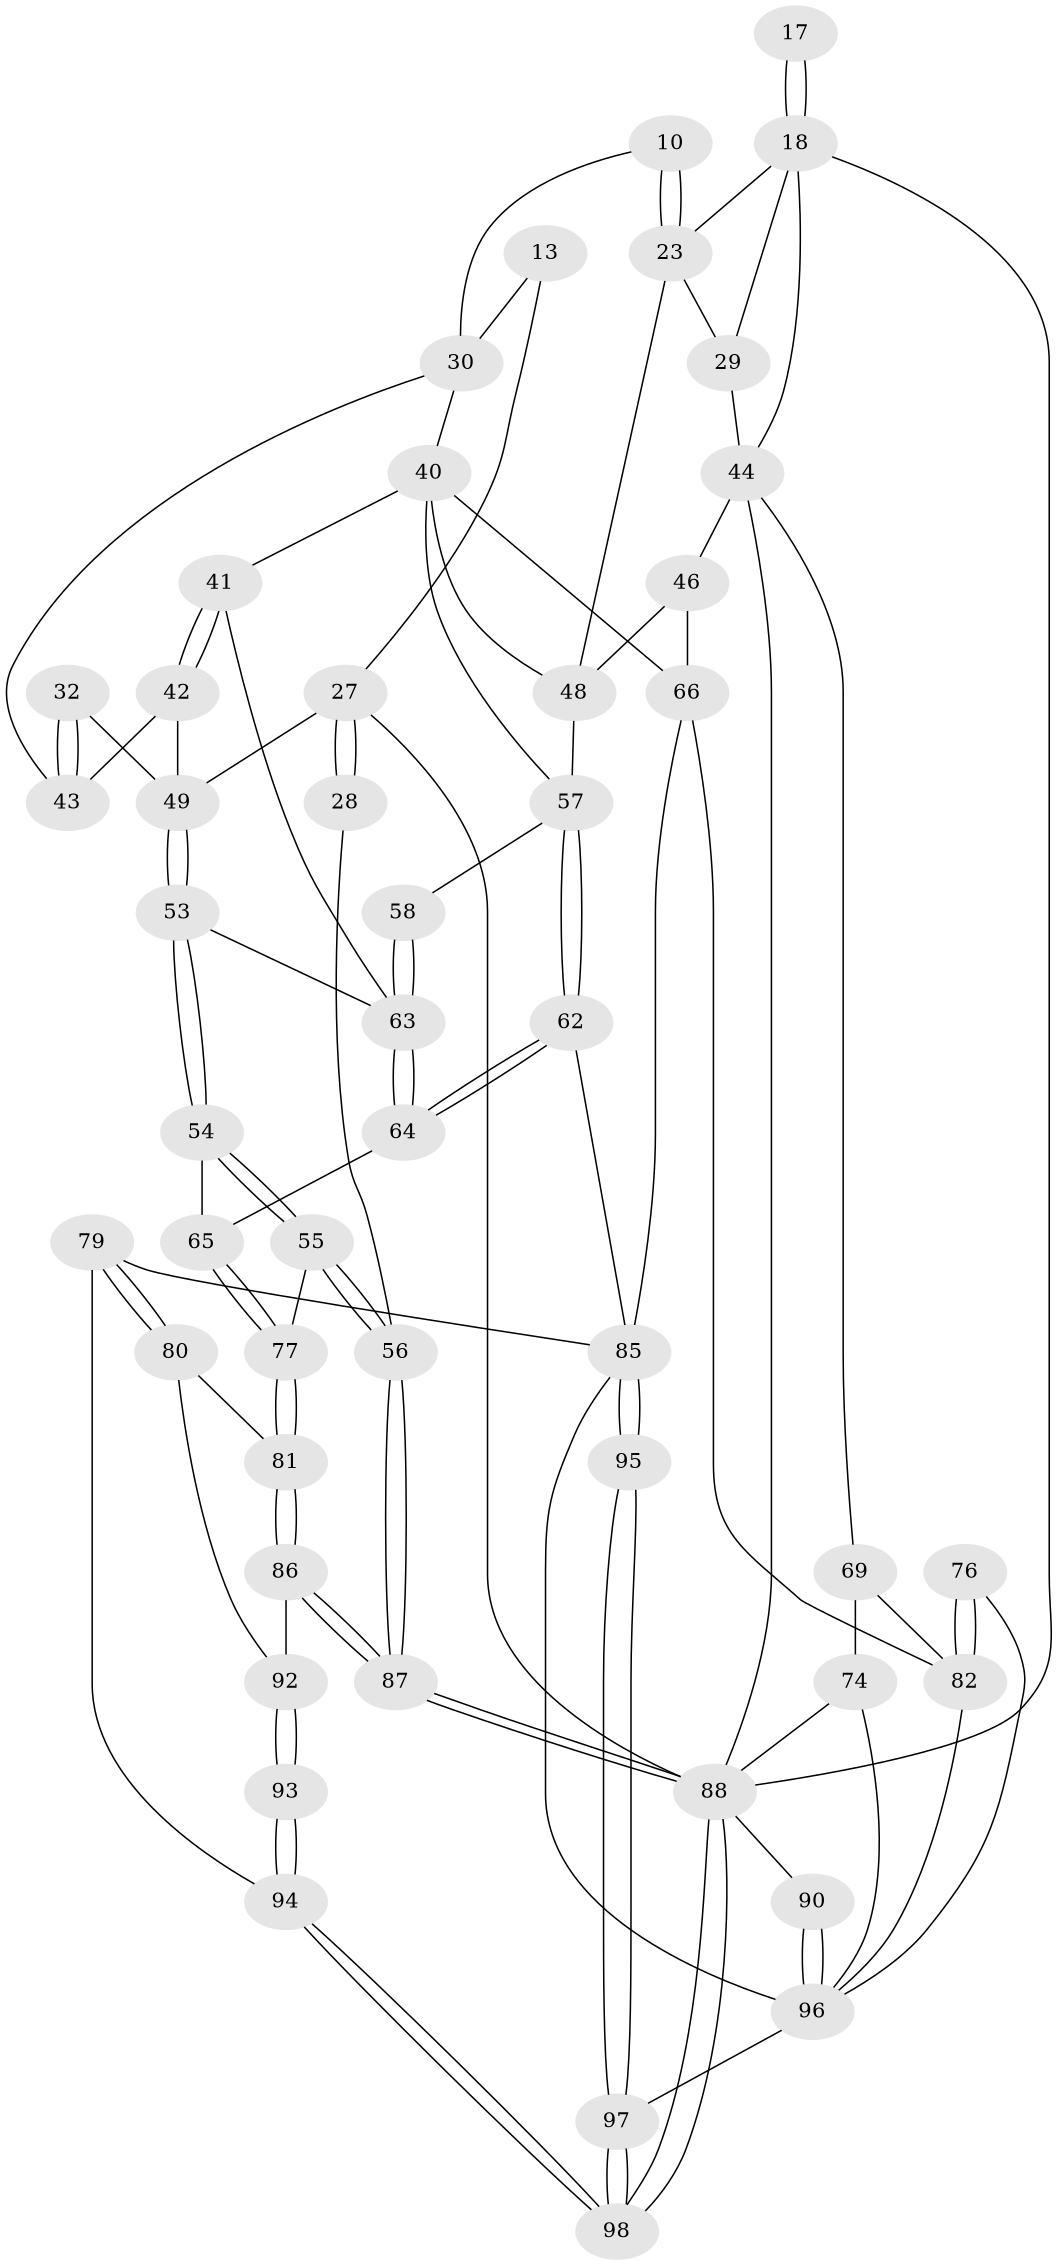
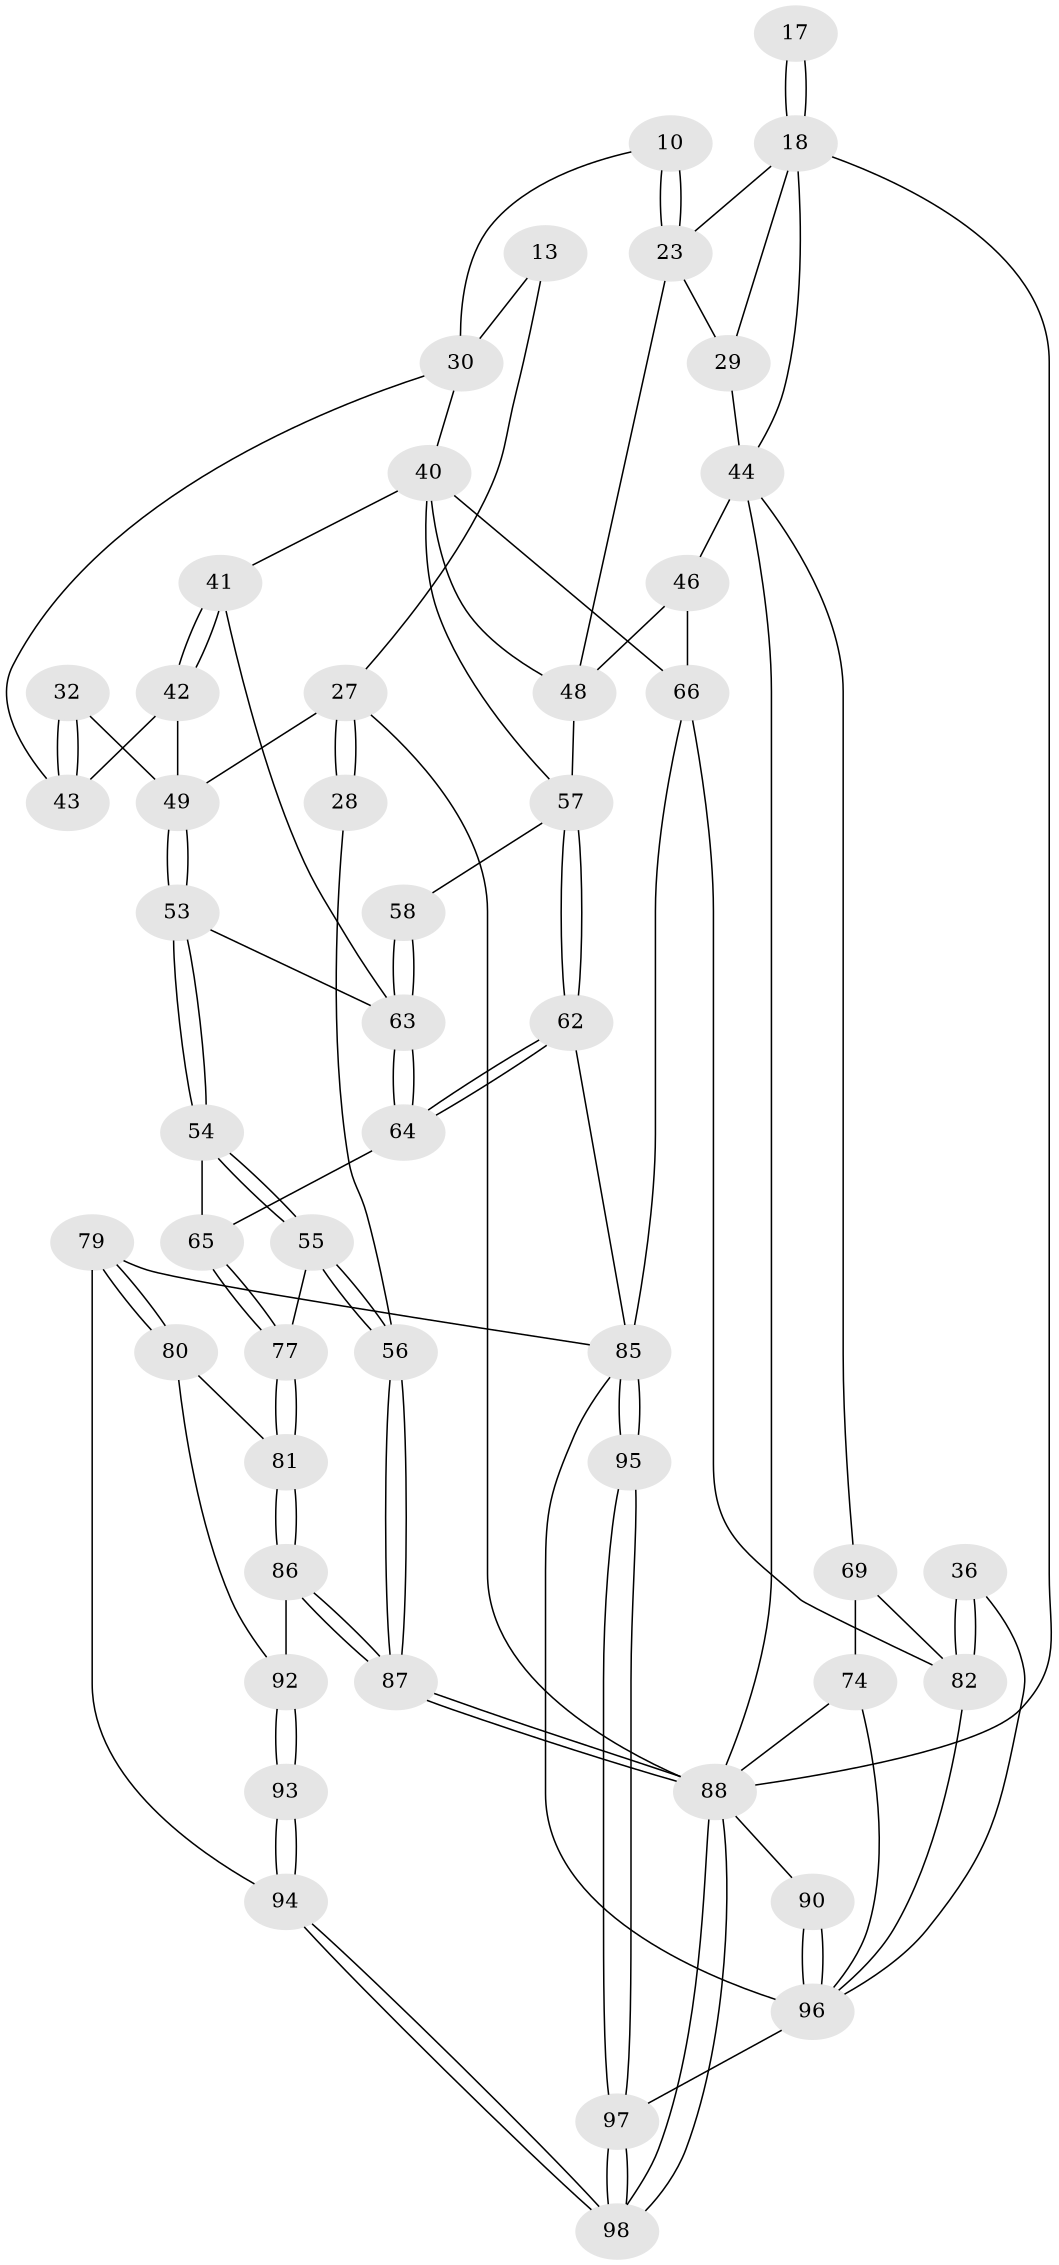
node "76": label "76" -> "36"
